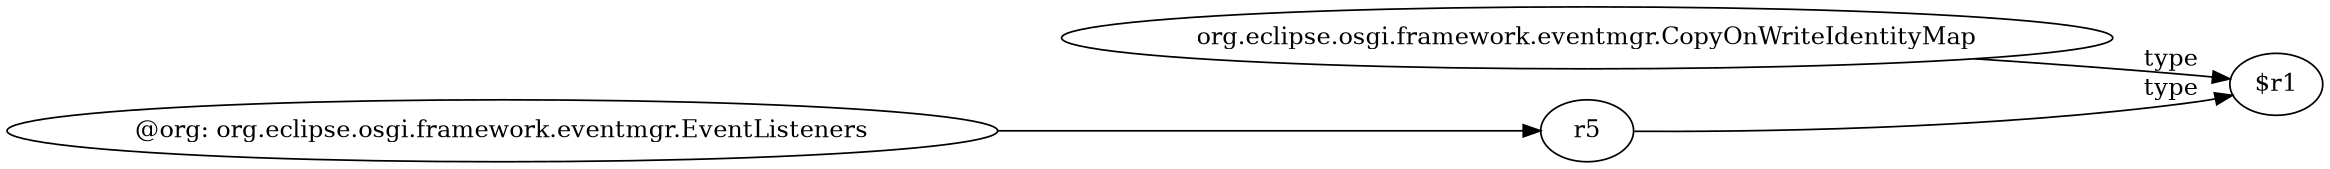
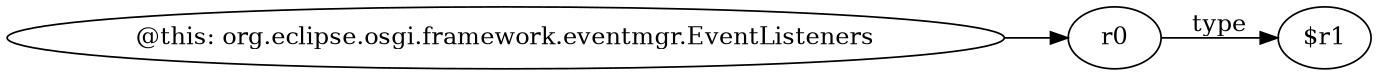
node "org.eclipse.osgi.framework.eventmgr.CopyOnWriteIdentityMap": removed
node "@org: org.eclipse.osgi.framework.eventmgr.EventListeners": label "@org: org.eclipse.osgi.framework.eventmgr.EventListeners" -> "@this: org.eclipse.osgi.framework.eventmgr.EventListeners"
node "r5": label "r5" -> "r0"
